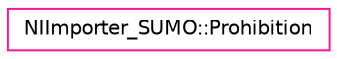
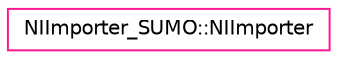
node "NIImporter_SUMO::Prohibition": label "NIImporter_SUMO::Prohibition" -> "NIImporter_SUMO::NIImporter"
